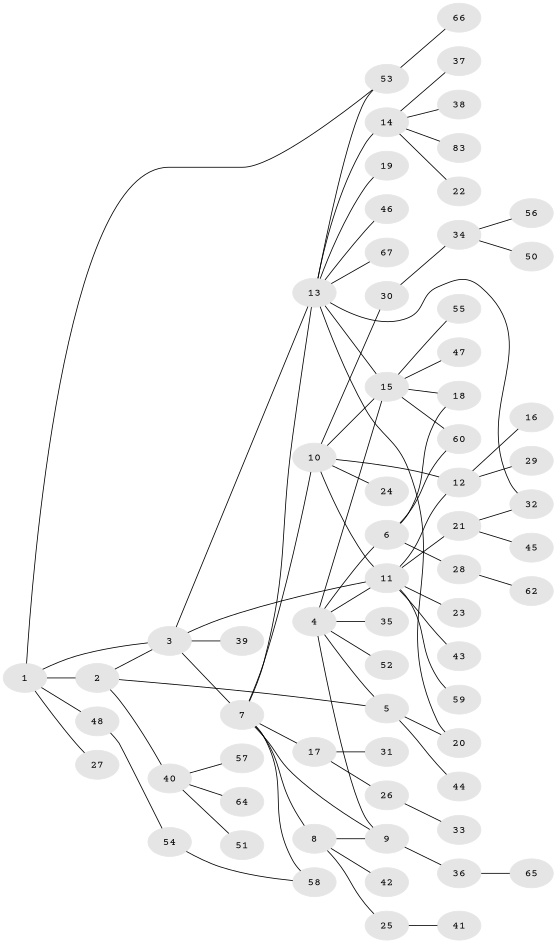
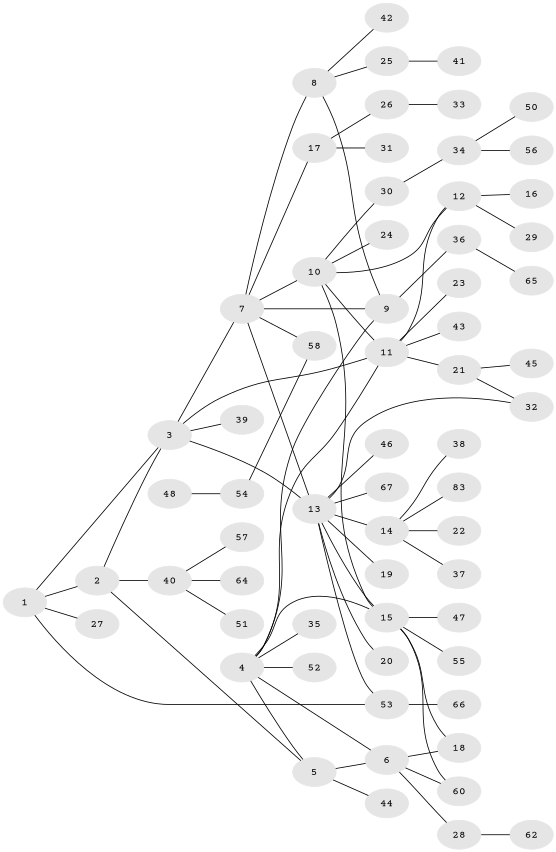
edge "1" -- "48": removed
node "59": removed
edge "5" -- "20": now "5" -- "6"
